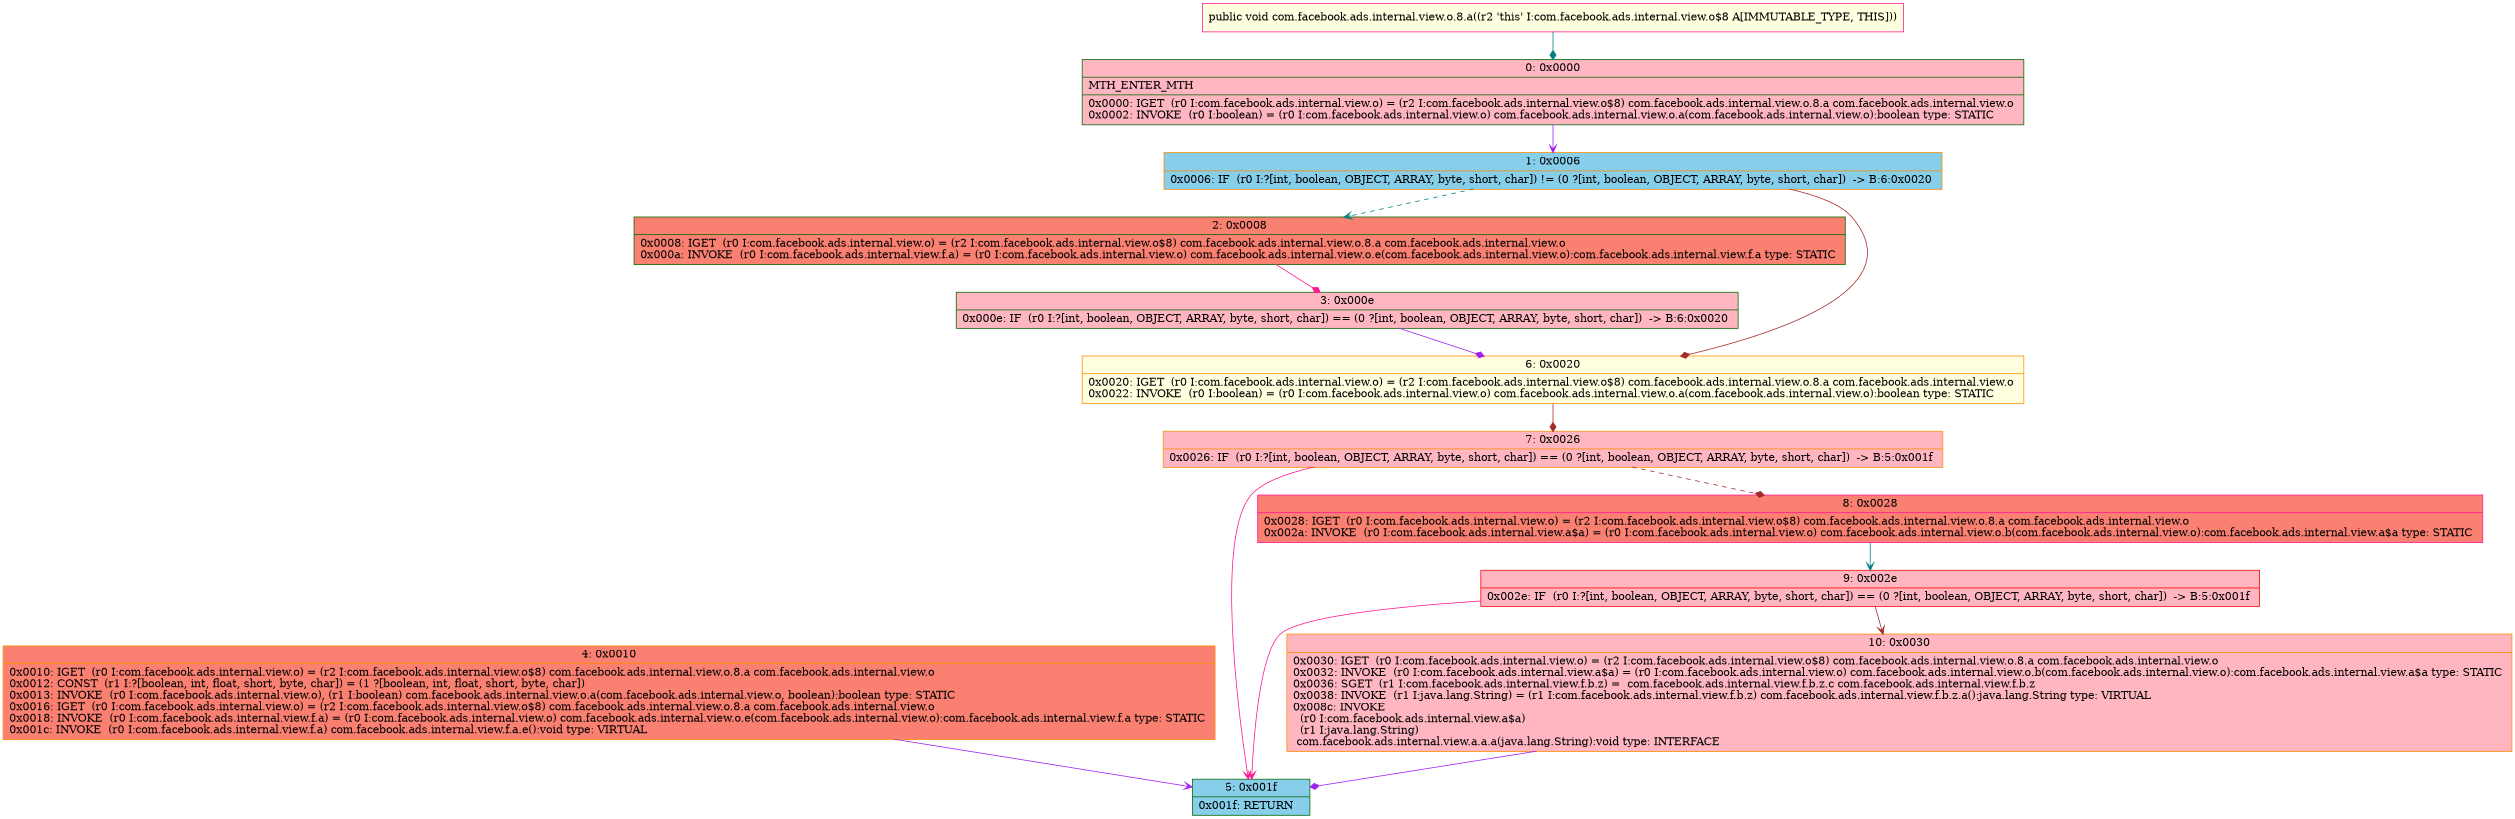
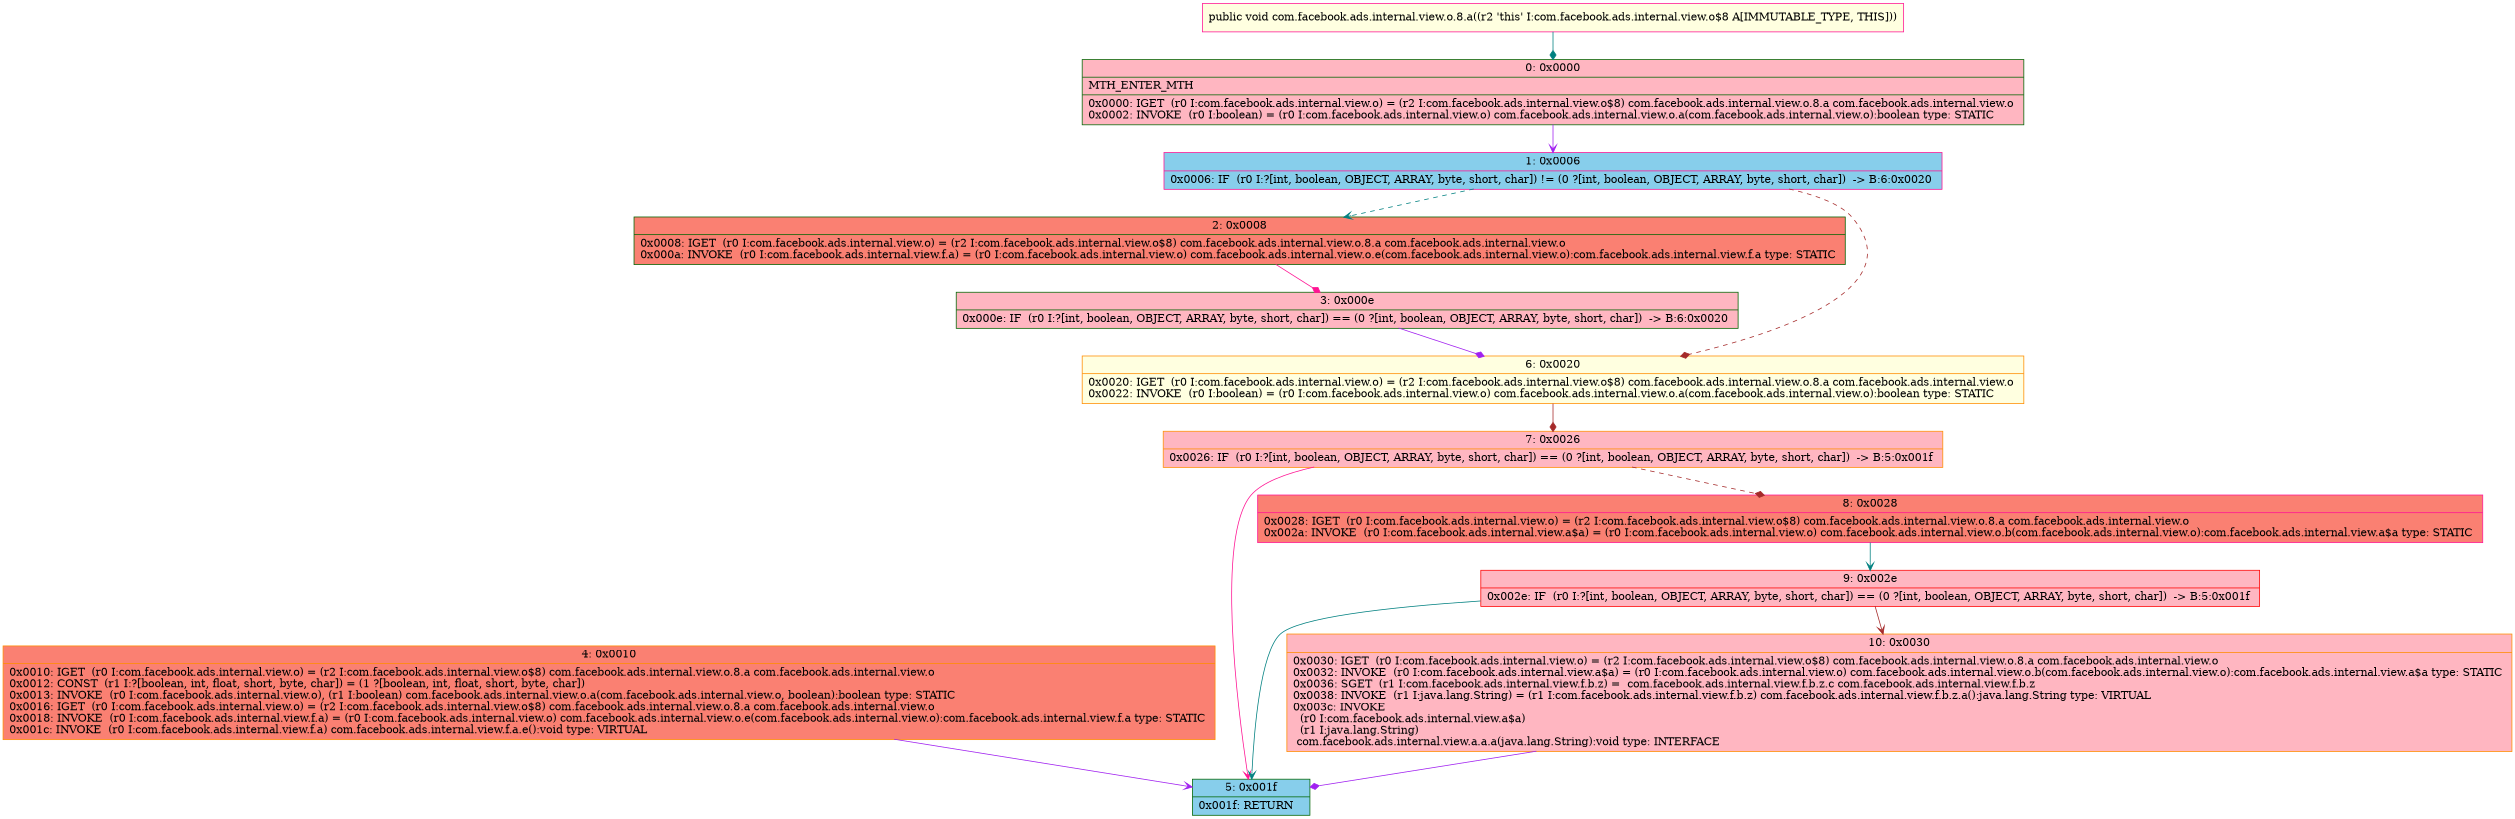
node "1: 0x0006": color darkorange -> deeppink
edge "1: 0x0006" -> "6: 0x0020": style solid -> dashed
edge "9: 0x002e" -> "5: 0x001f": color deeppink -> teal
node "10: 0x0030": text "0x008c: INVOKE" -> "0x003c: INVOKE"
